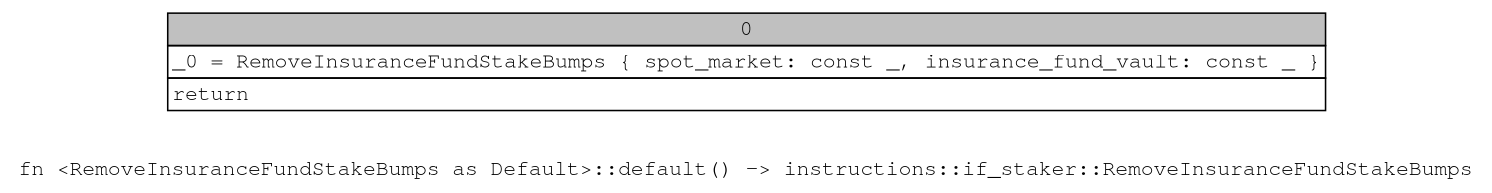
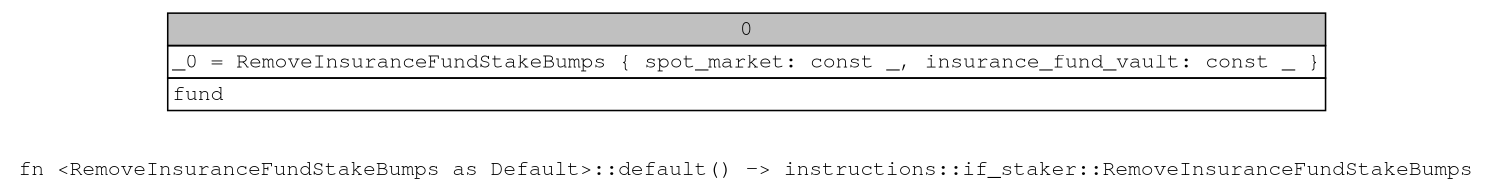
node "0": text "return" -> "fund"
